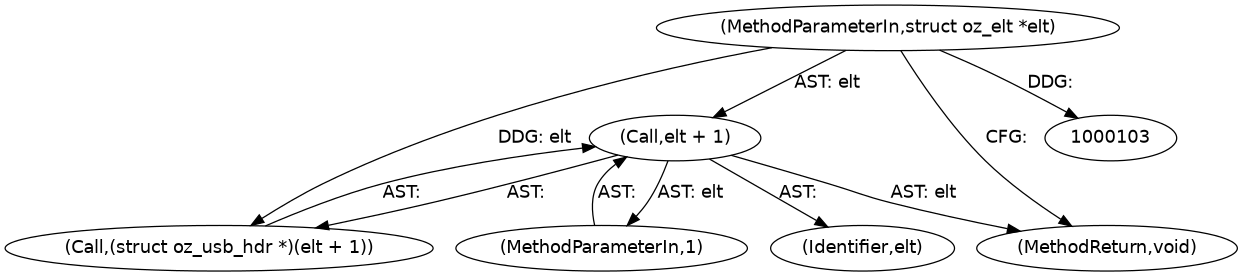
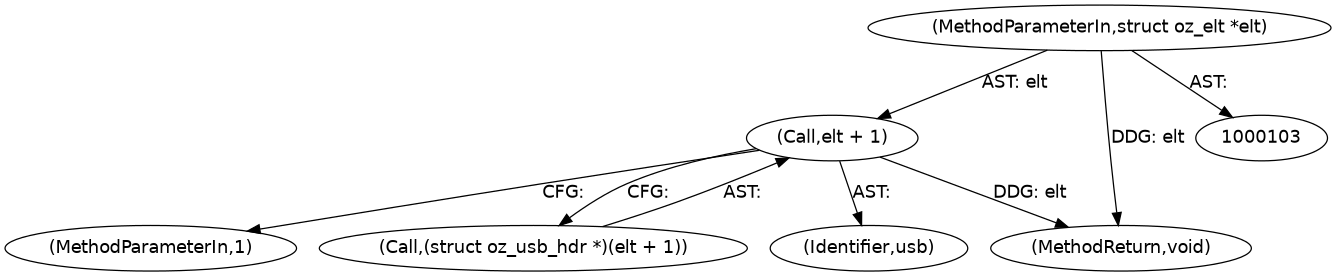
edge "(MethodParameterIn,struct oz_elt *elt)" -> "1000103": label "DDG: " -> "AST: "
edge "(MethodParameterIn,struct oz_elt *elt)" -> "(Call,(struct oz_usb_hdr *)(elt + 1))": removed, label "DDG: elt"
edge "(MethodParameterIn,struct oz_elt *elt)" -> "(MethodReturn,void)": label "CFG: " -> "DDG: elt"
edge "(MethodParameterIn,1)" -> "(Call,elt + 1)": removed, label "AST:"
edge "(Call,elt + 1)" -> "(Call,(struct oz_usb_hdr *)(elt + 1))": label "AST: " -> "CFG: "
edge "(Call,elt + 1)" -> "(MethodParameterIn,1)": label "AST: elt" -> "CFG: "
edge "(Call,elt + 1)" -> "(MethodReturn,void)": label "AST: elt" -> "DDG: elt"
node "(Identifier,elt)": label "(Identifier,elt)" -> "(Identifier,usb)"
